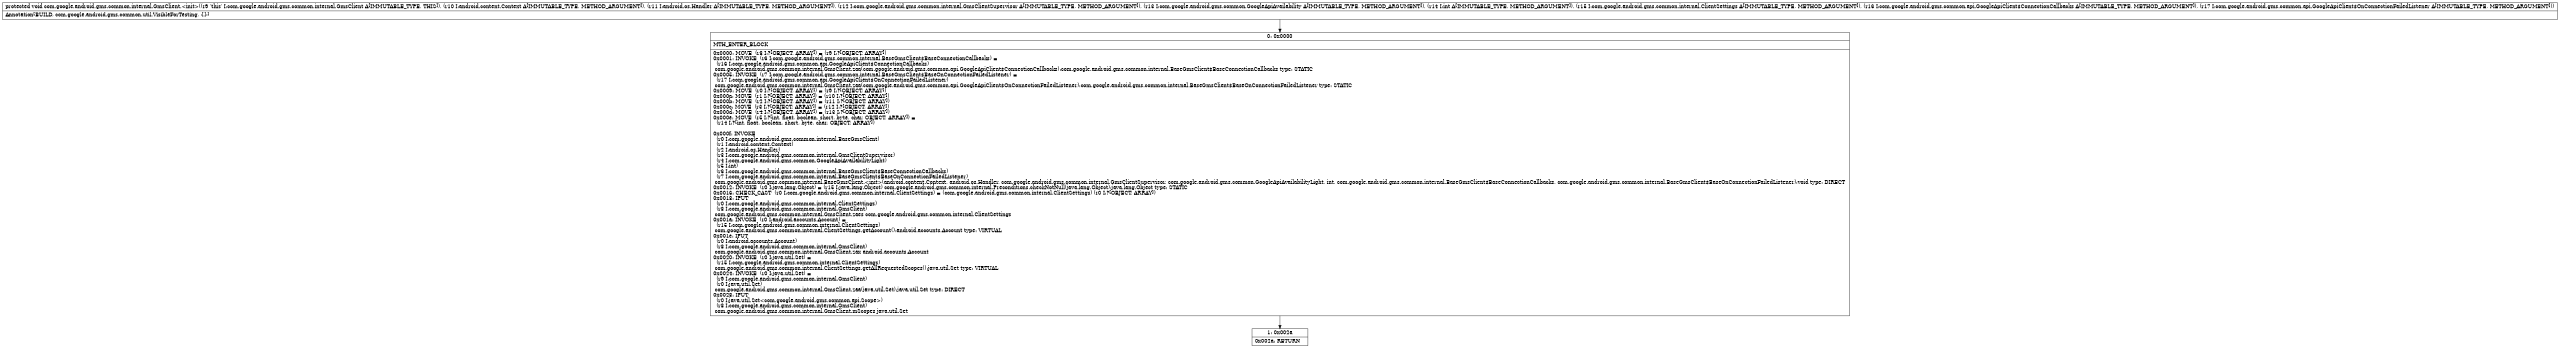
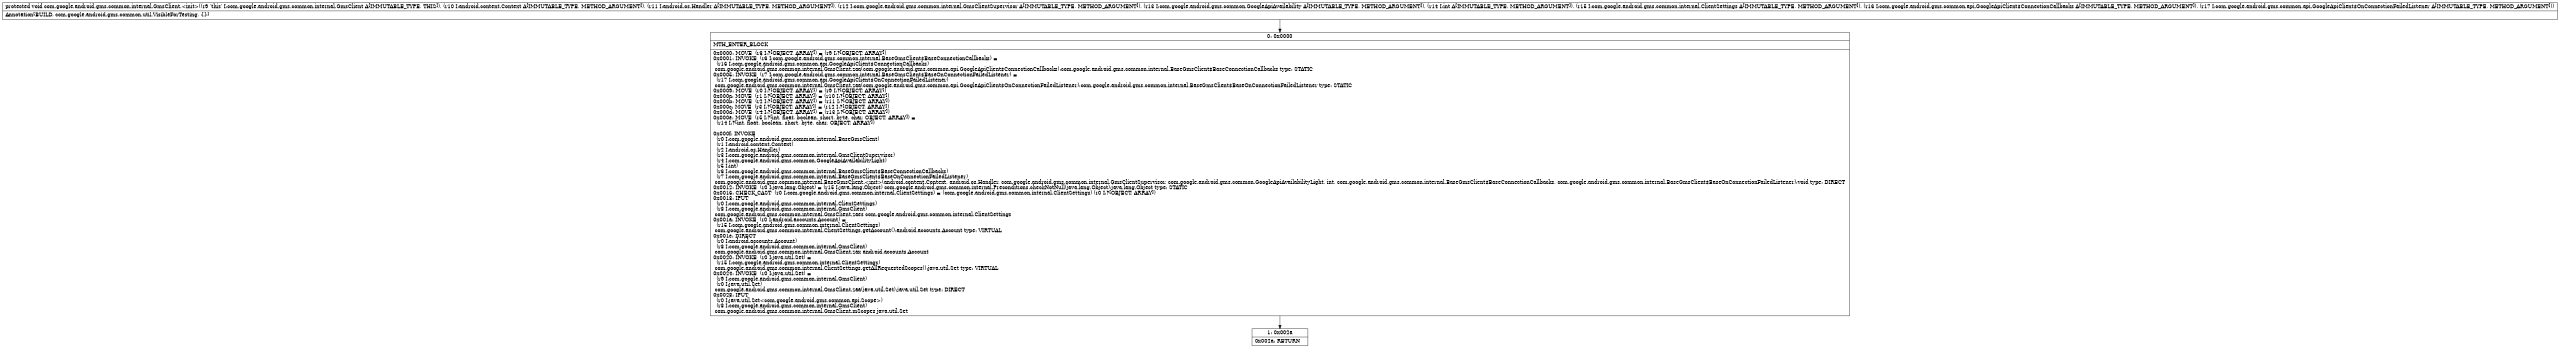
node "0: 0x0000": text "0x001e: IPUT" -> "0x001e: DIRECT"
